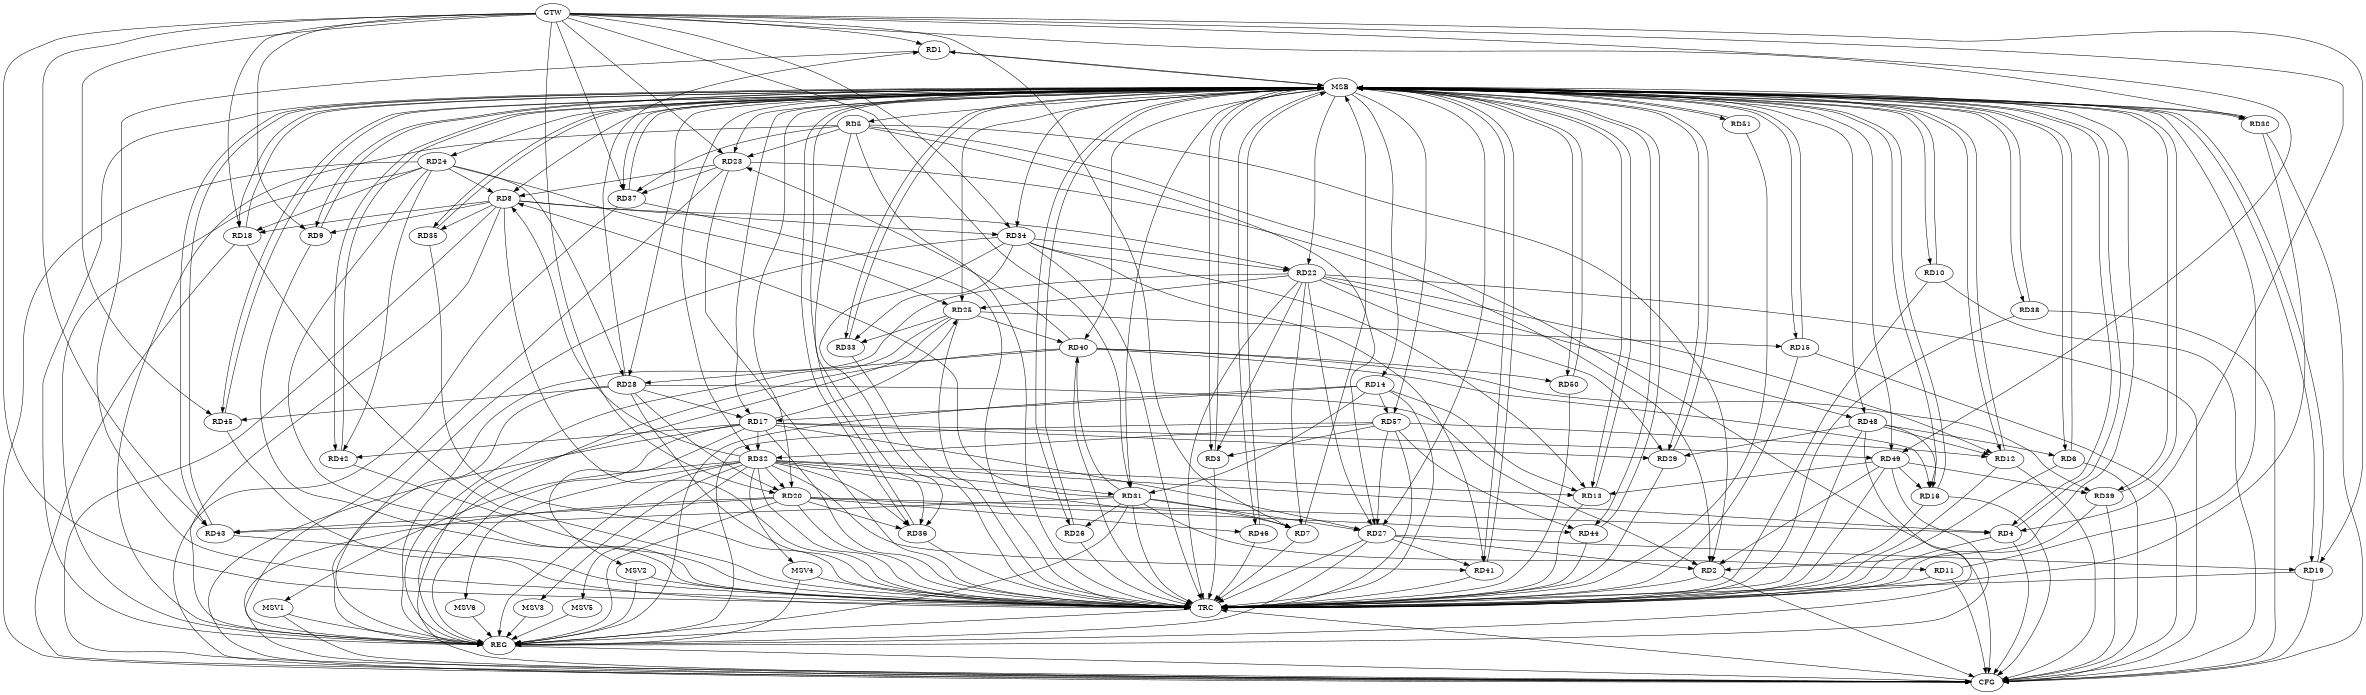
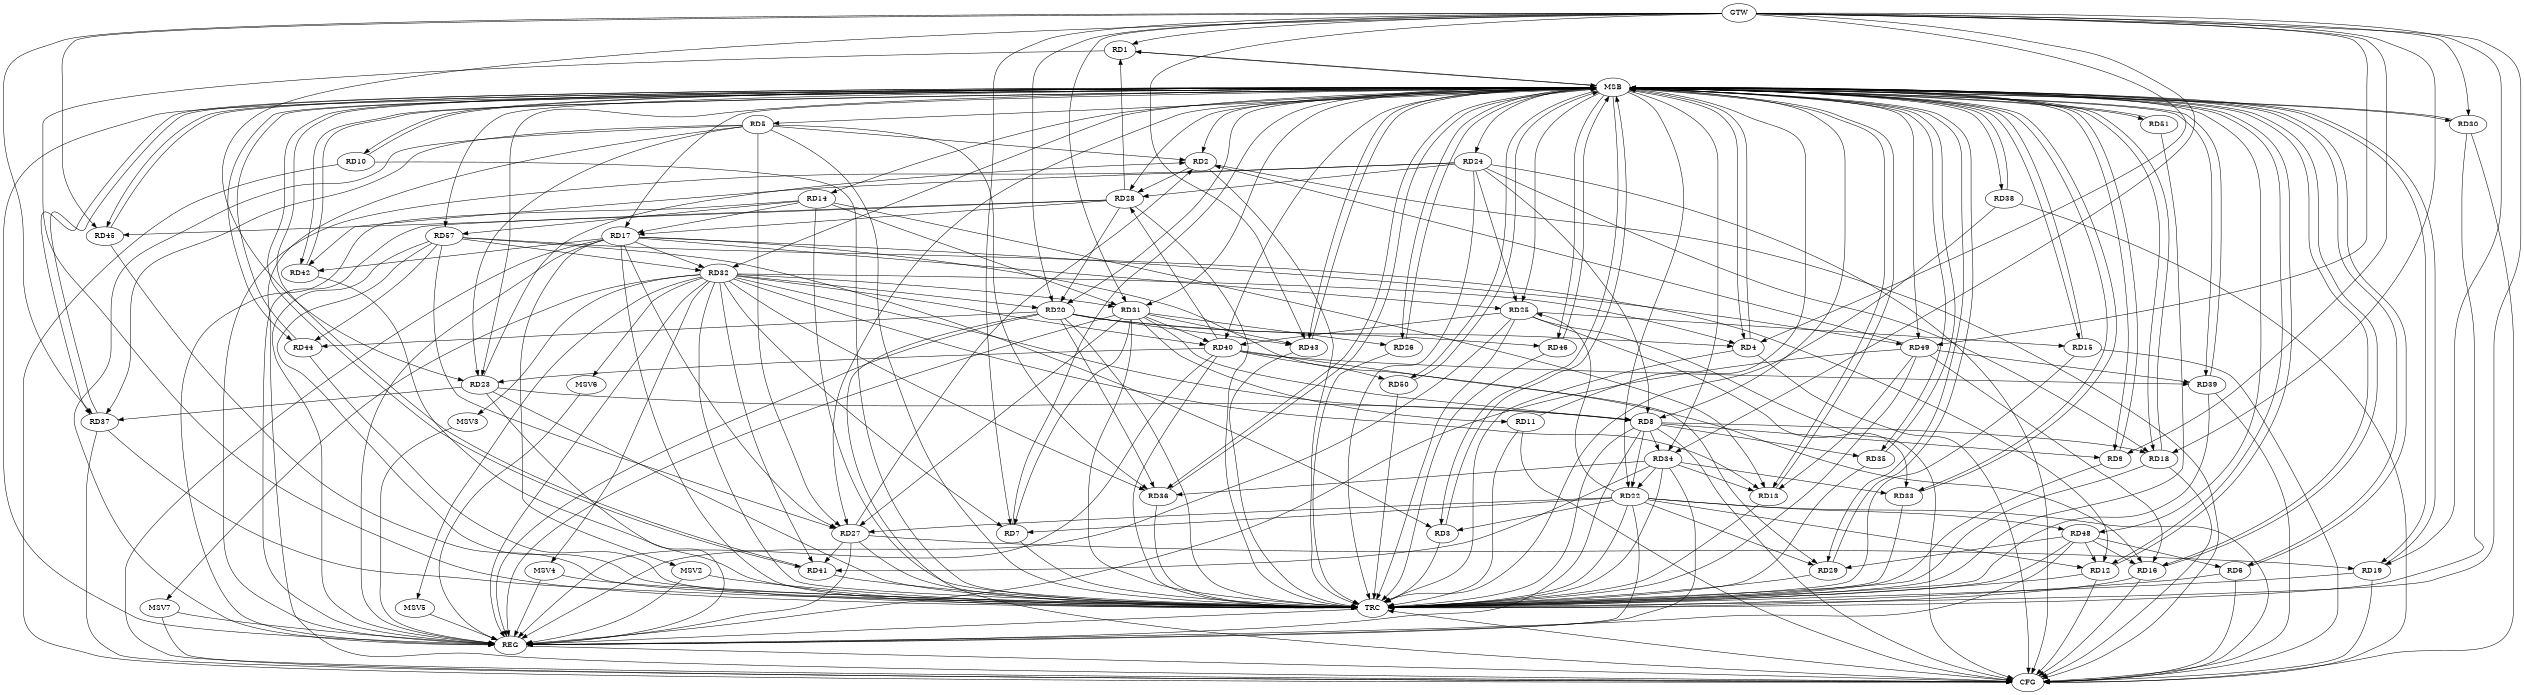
edge "RD32" -> "RD40": added
edge "RD28" -> "RD2": reversed
node "MSV1": label "MSV1" -> "MSV7"
